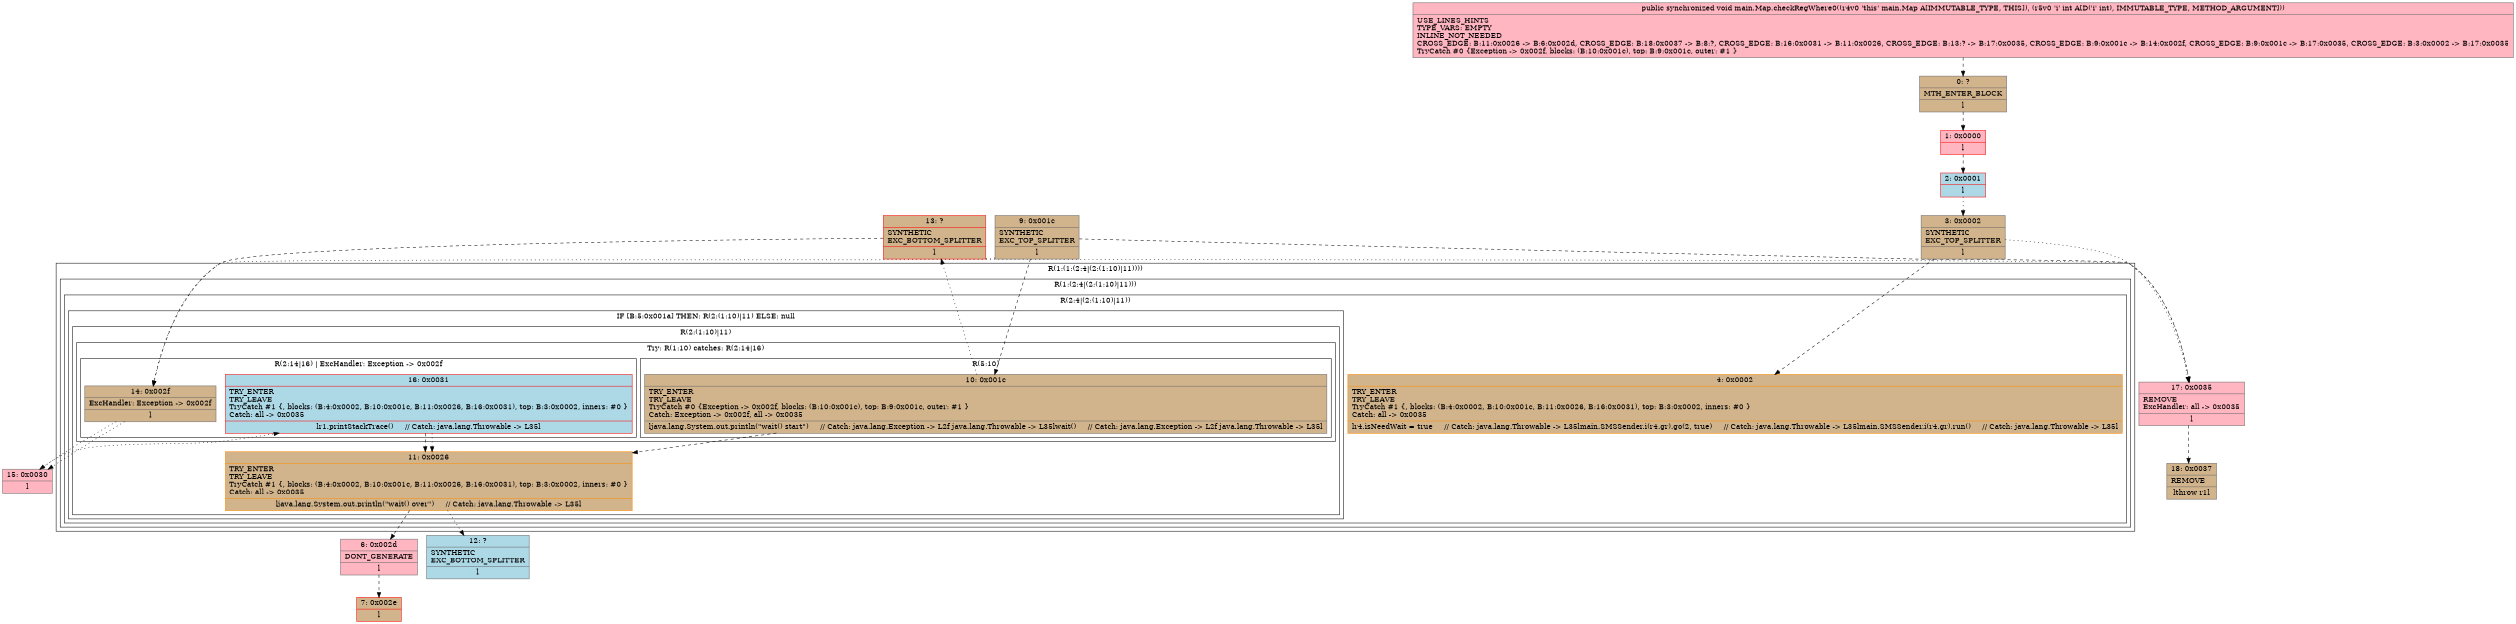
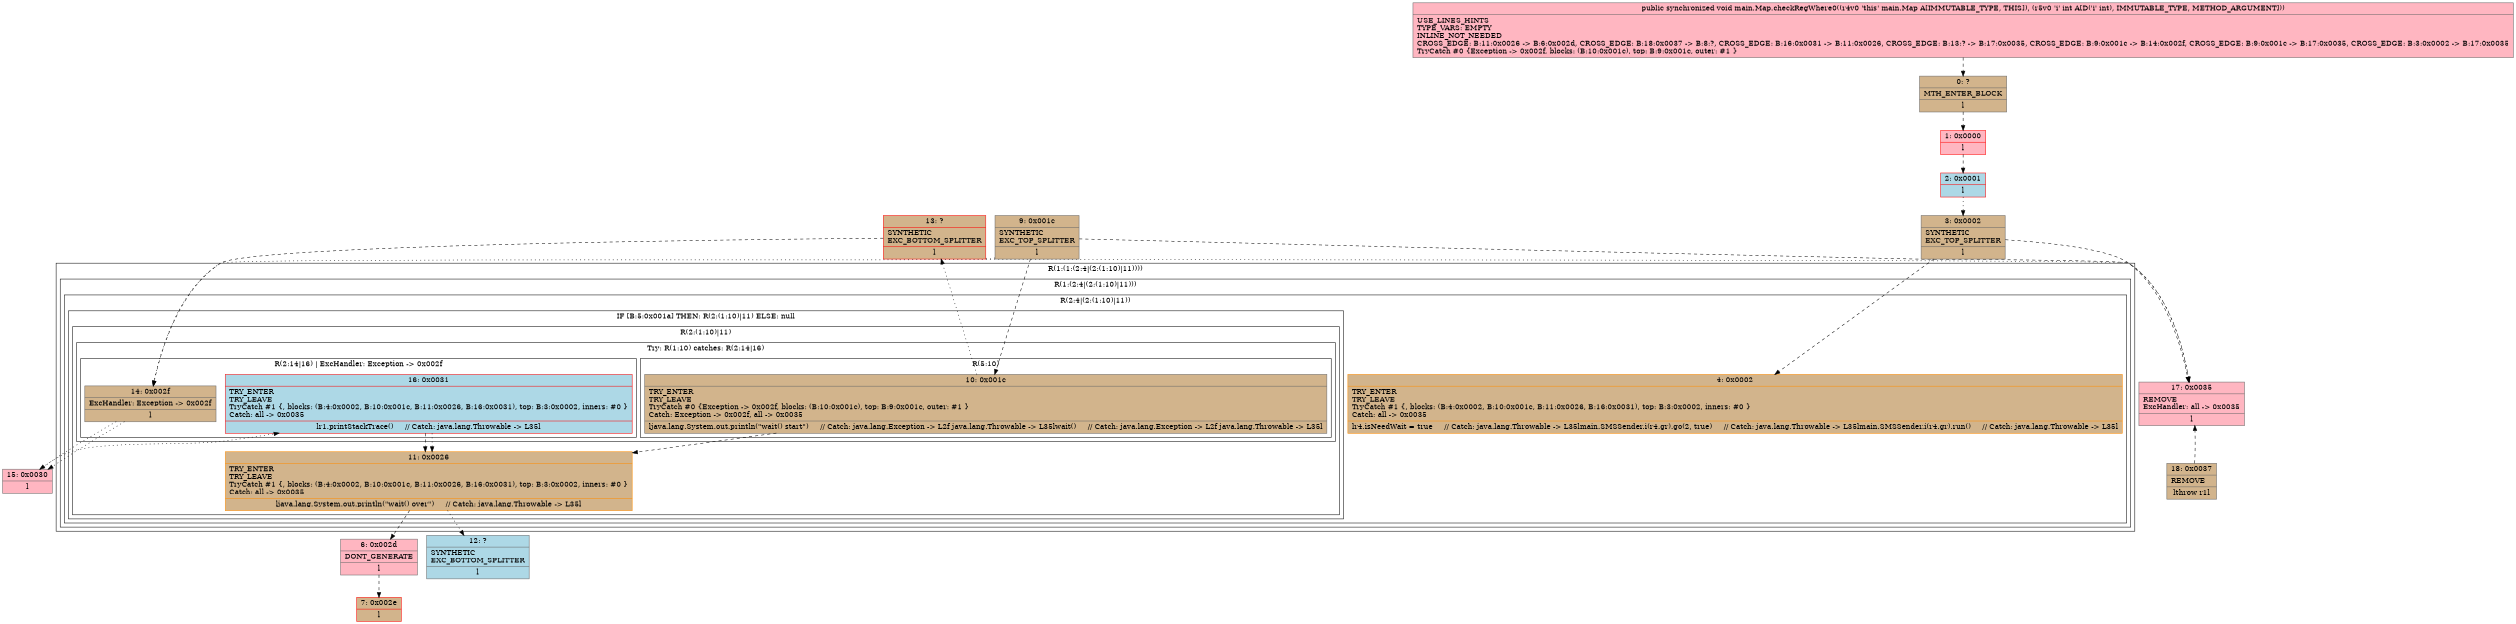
edge "3: 0x0002" -> "17: 0x0035": style dotted -> dashed
edge "17: 0x0035" -> "18: 0x0037": reversed
